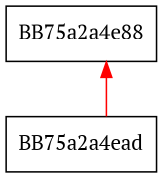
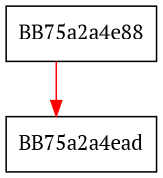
edge "BB75a2a4ead" -> "BB75a2a4e88": reversed
